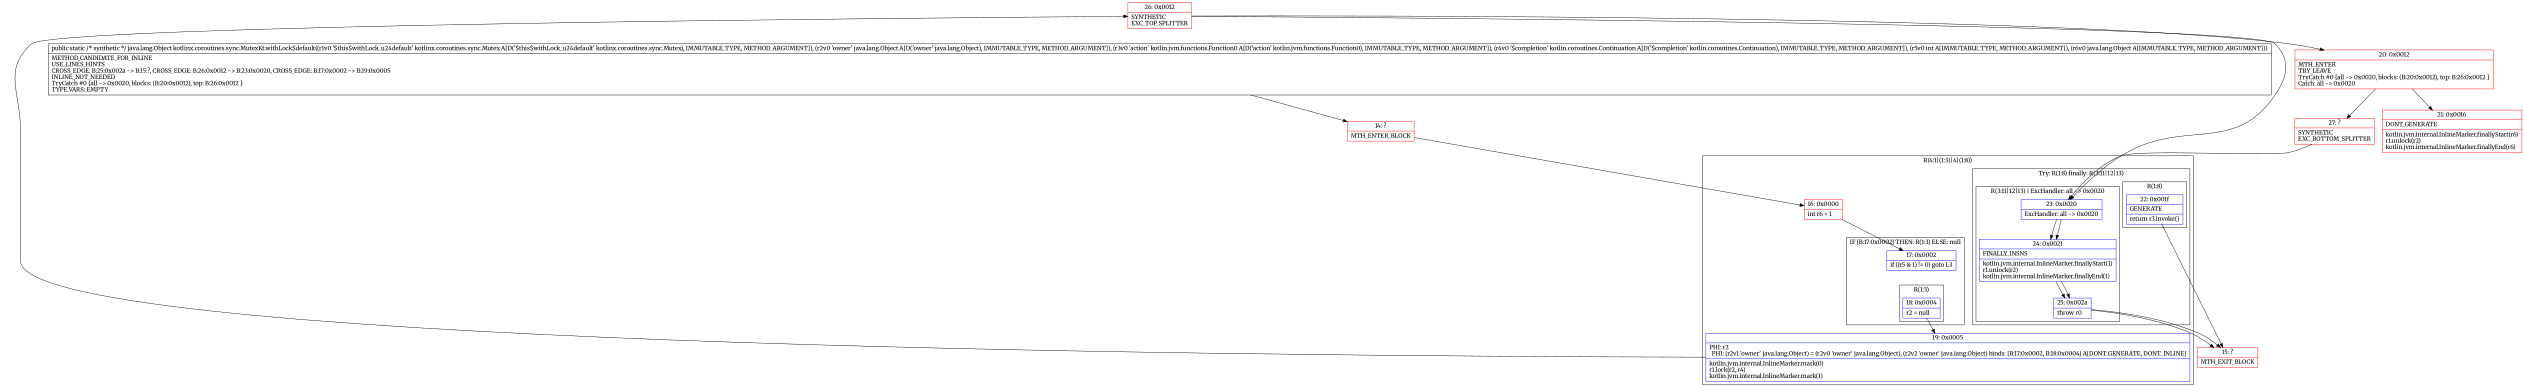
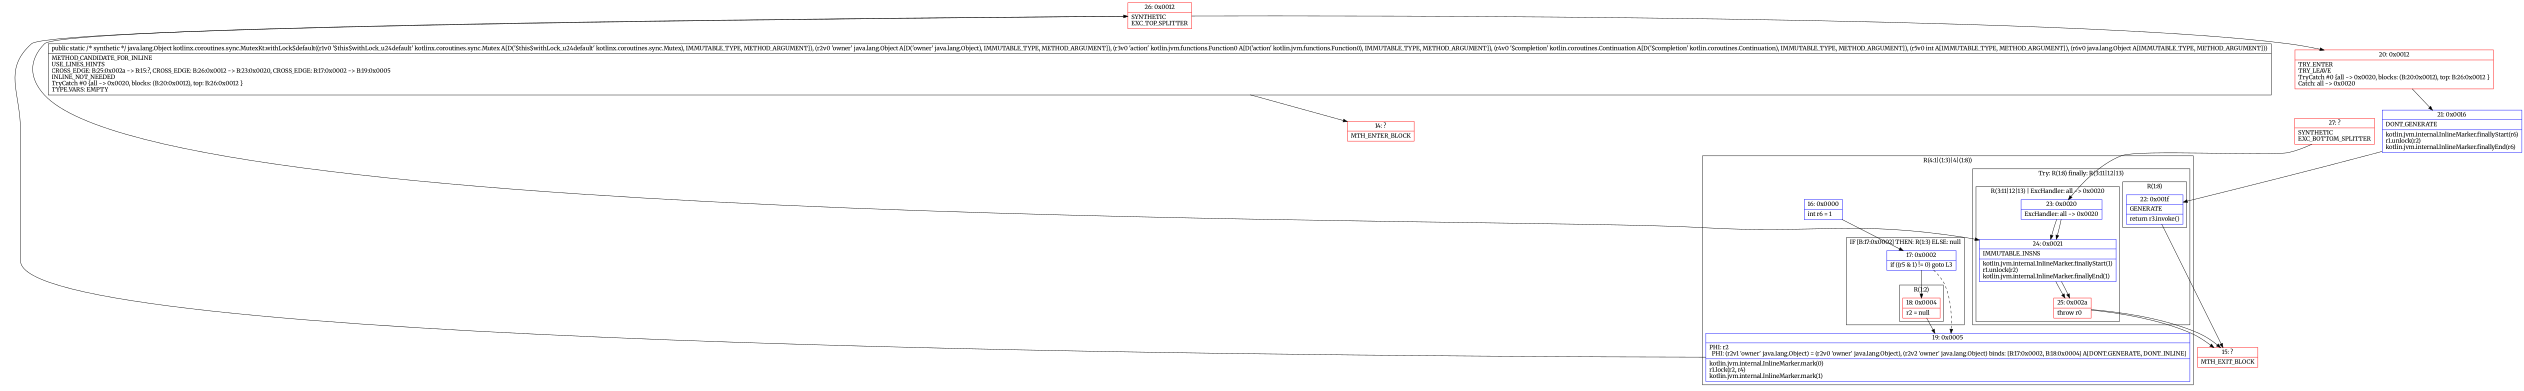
edge "26: 0x0012" -> "23: 0x0020": now "26: 0x0012" -> "24: 0x0021"
node "20: 0x0012": text "MTH_ENTER" -> "TRY_ENTER"
edge "20: 0x0012" -> "27: ?": removed
node "21: 0x0016": color red -> blue
edge "14: ?" -> "16: 0x0000": removed
edge "21: 0x0016" -> "22: 0x001f": added
node "16: 0x0000": color red -> blue
node "24: 0x0021": text "FINALLY_INSNS" -> "IMMUTABLE_INSNS"
edge "17: 0x0002" -> "18: 0x0004": added
cluster "R(1:3)": label "R(1:3)" -> "R(1:2)"
edge "17: 0x0002" -> "19: 0x0005": added
node "18: 0x0004": color blue -> red
node "25: 0x002a": color blue -> red
